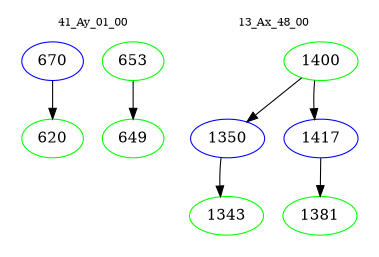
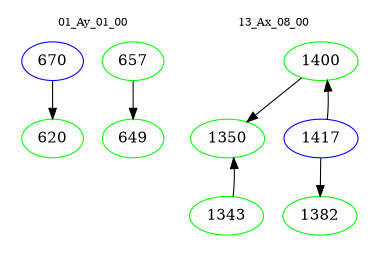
cluster "41_Ay_01_00": label "41_Ay_01_00" -> "01_Ay_01_00"
cluster "13_Ax_48_00": label "13_Ax_48_00" -> "13_Ax_08_00"
node "653": label "653" -> "657"
edge "1400" -> "1417": reversed
node "1350": color blue -> green
edge "1350" -> "1343": reversed
node "1381": label "1381" -> "1382"
